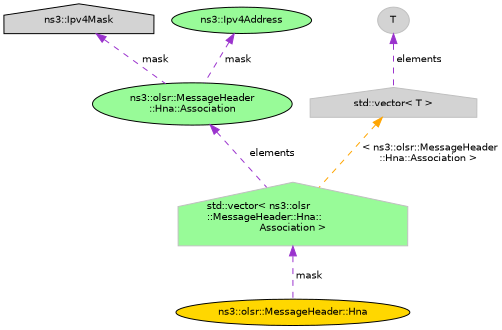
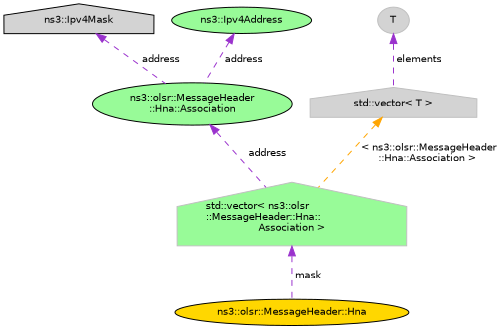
edge "ns3::olsr::MessageHeader ::Hna::Association" -> "ns3::Ipv4Mask": label " mask" -> " address"
edge "ns3::olsr::MessageHeader ::Hna::Association" -> "ns3::Ipv4Address": label " mask" -> " address"
edge "std::vector< ns3::olsr ::MessageHeader::Hna:: Association >" -> "ns3::olsr::MessageHeader ::Hna::Association": label " elements" -> " address"
